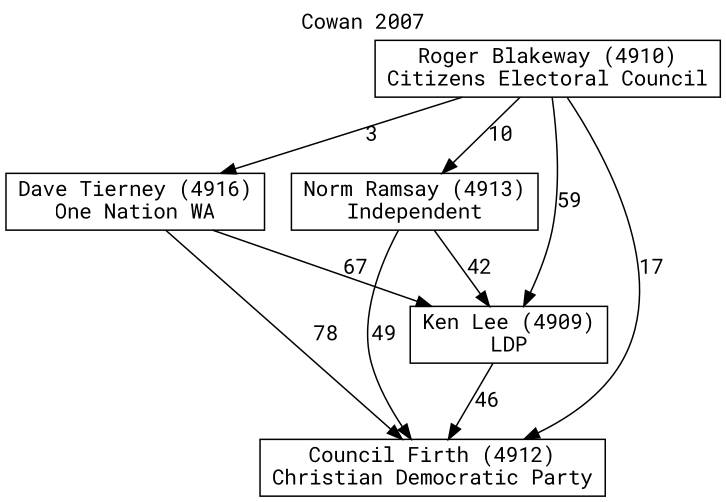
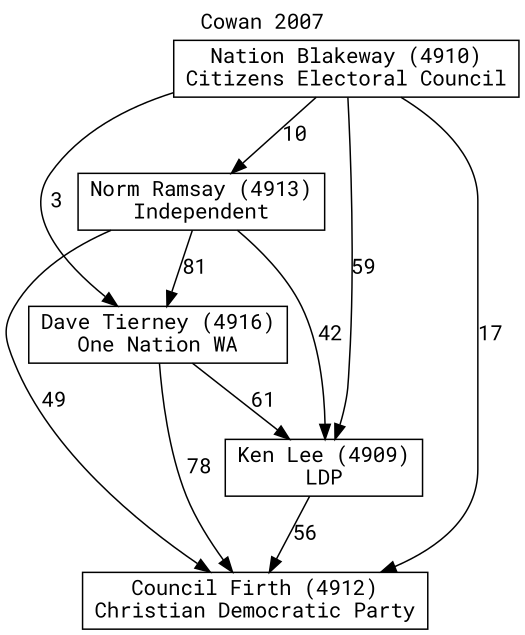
node "Roger Blakeway (4910) Citizens Electoral Council": label "Roger Blakeway (4910) Citizens Electoral Council" -> "Nation Blakeway (4910) Citizens Electoral Council"
edge "Norm Ramsay (4913) Independent" -> "Dave Tierney (4916) One Nation WA": added, label "81"
edge "Dave Tierney (4916) One Nation WA" -> "Ken Lee (4909) LDP": label "67" -> "61"
edge "Ken Lee (4909) LDP" -> "Council Firth (4912) Christian Democratic Party": label "46" -> "56"
